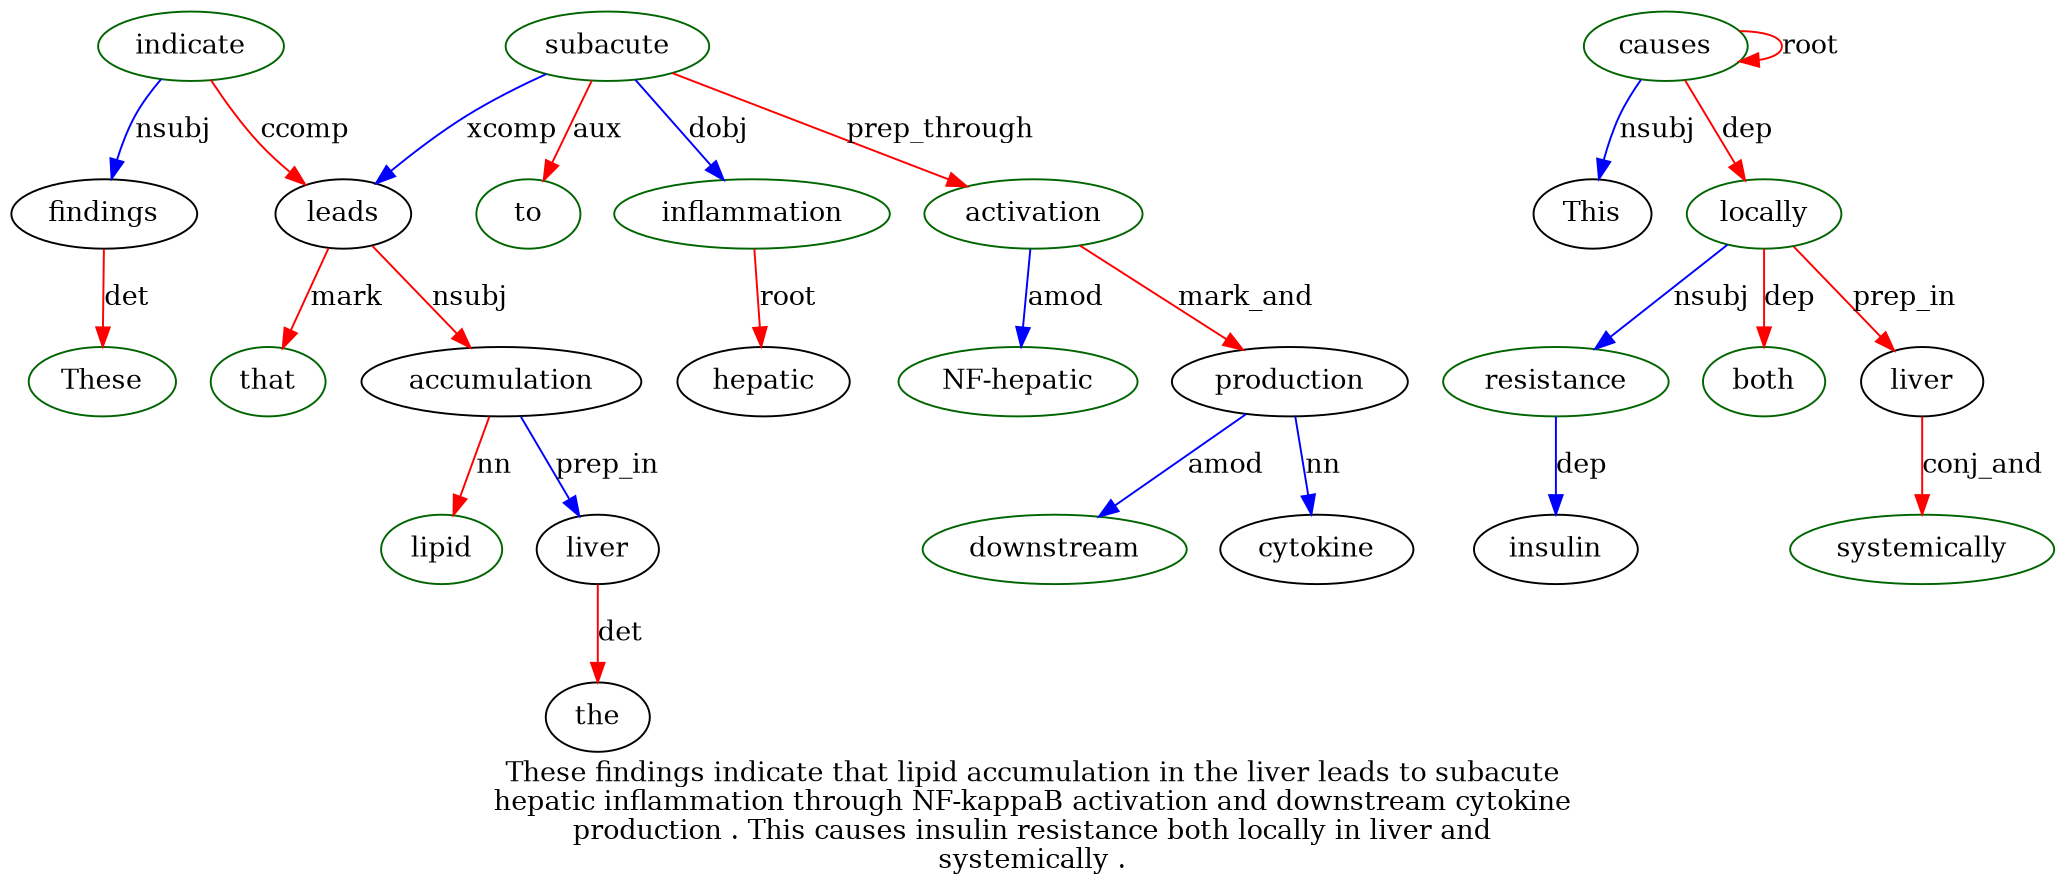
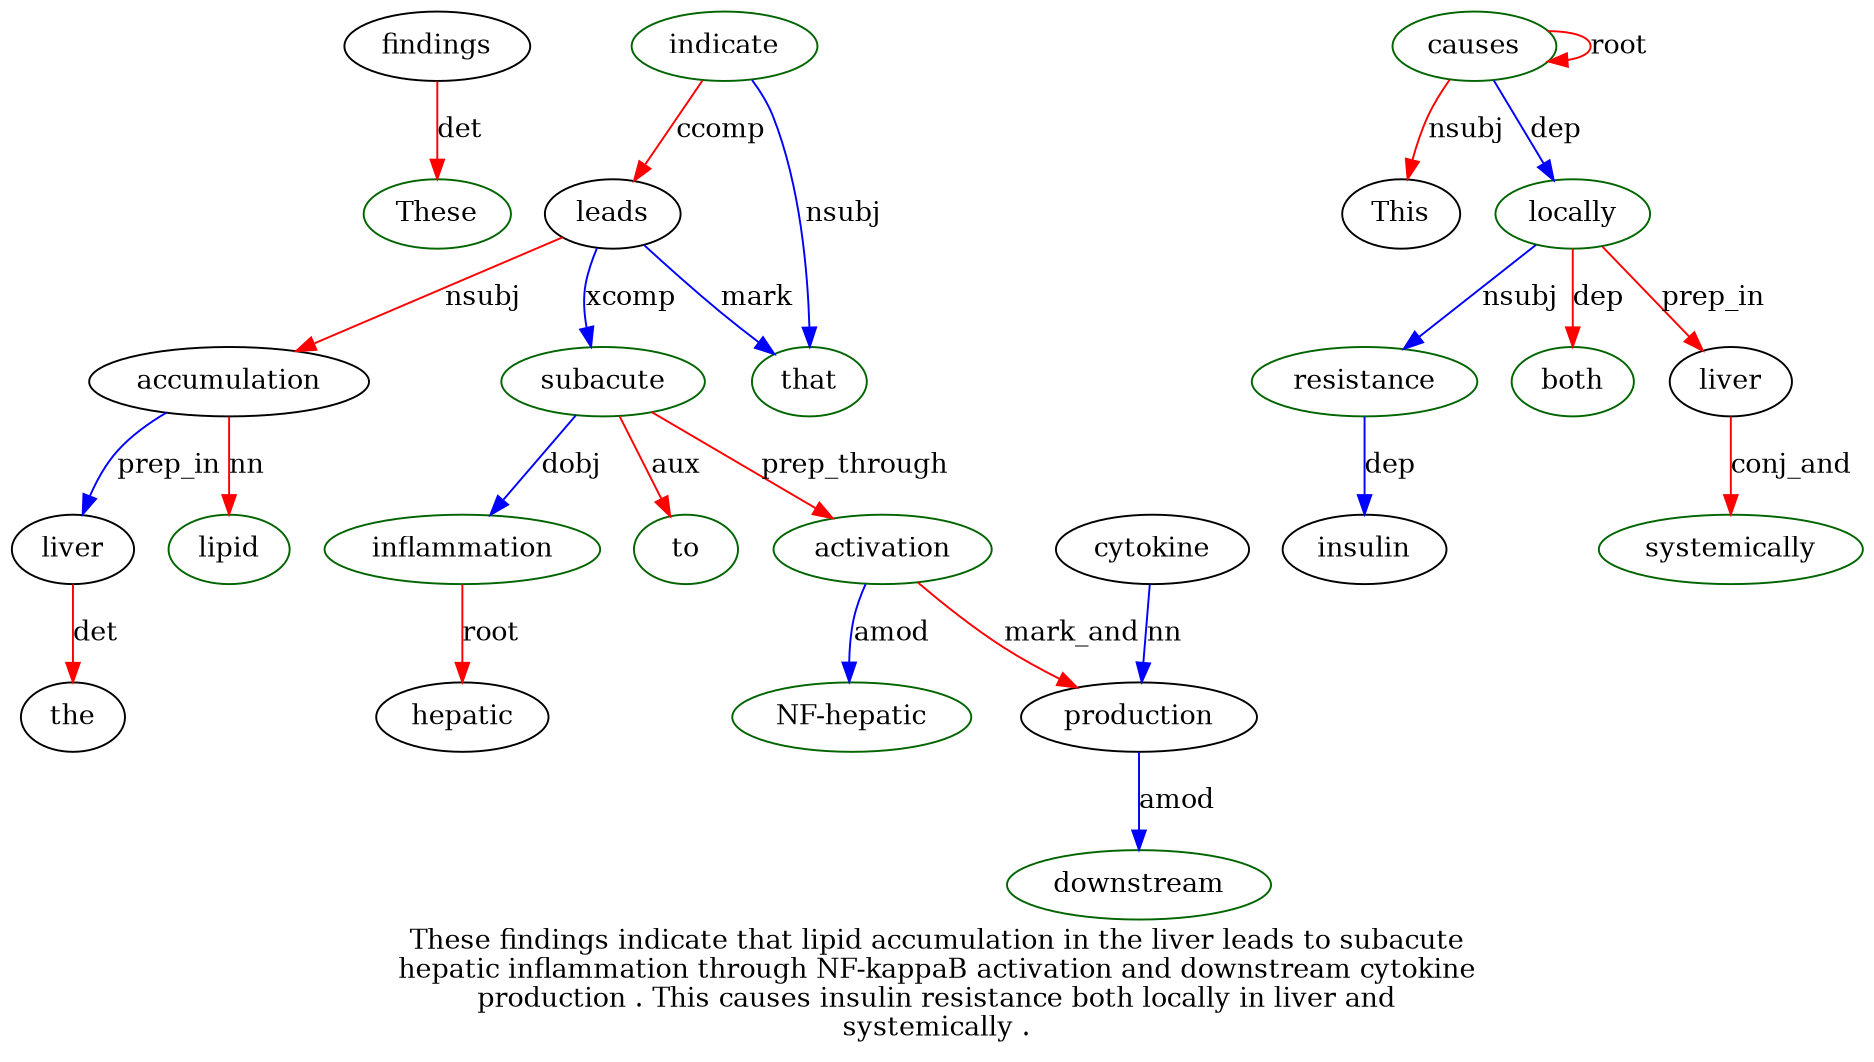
edge "indicate" -> "findings": now "indicate" -> "that"
edge "subacute" -> "leads": reversed
edge "causes" -> "This": color blue -> red
edge "causes" -> "locally": color red -> blue
edge "leads" -> "that": color red -> blue
edge "production" -> "cytokine": reversed
